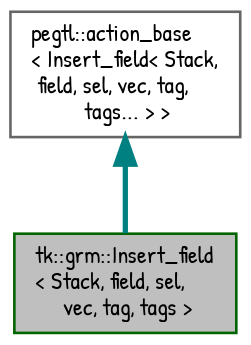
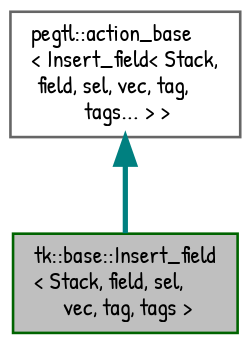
node "tk::grm::Insert_field < Stack, field, sel, vec, tag, tags >": label "tk::grm::Insert_field < Stack, field, sel, vec, tag, tags >" -> "tk::base::Insert_field < Stack, field, sel, vec, tag, tags >"
